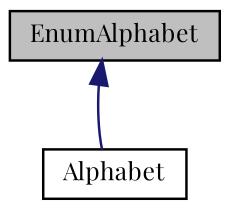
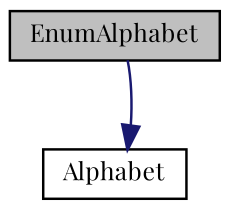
edge "Alphabet" -> "EnumAlphabet": reversed
